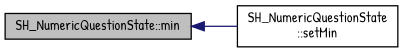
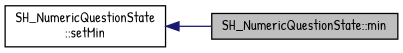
edge "SH_NumericQuestionState ::setMin" -> "SH_NumericQuestionState::min": reversed
